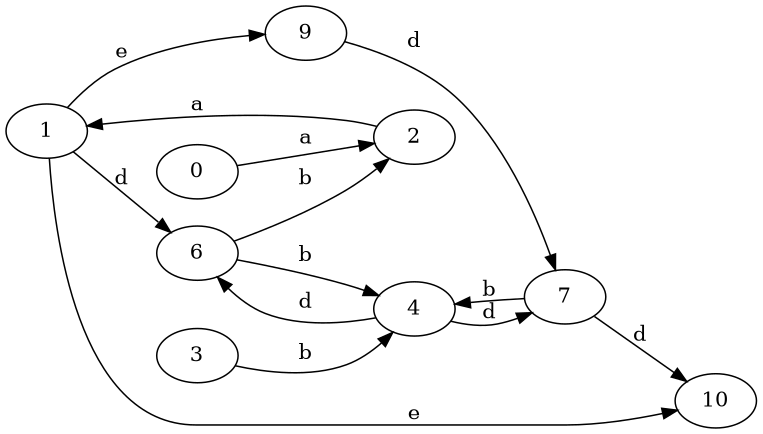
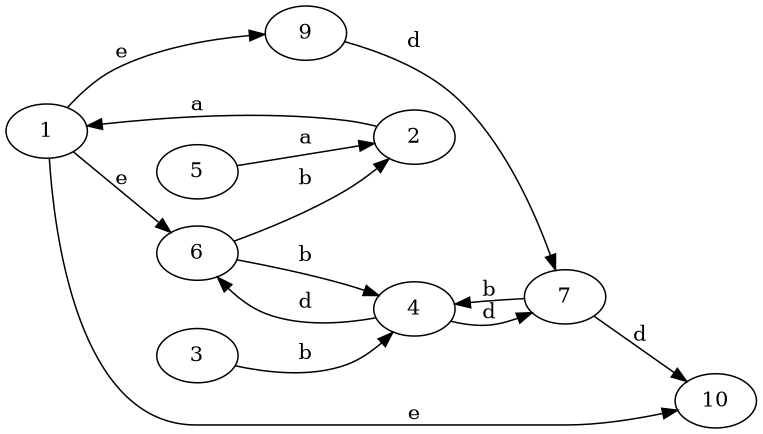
node "0": label "0" -> "5"
edge "1" -> "6": label "d" -> "e"
